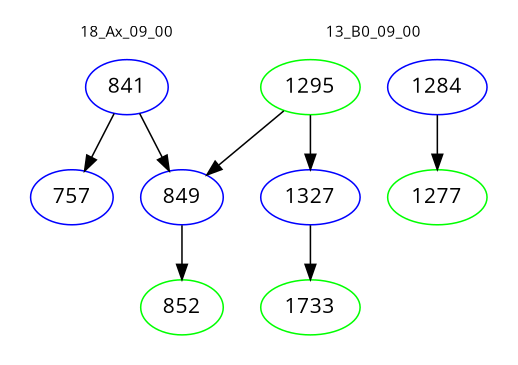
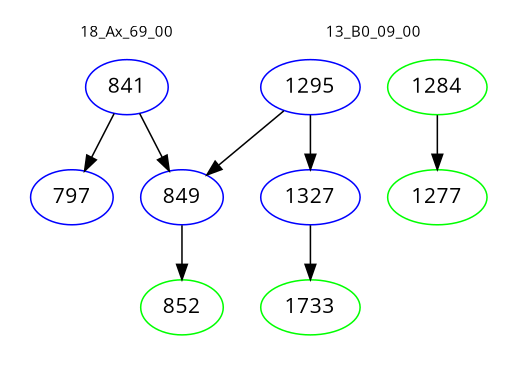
cluster "18_Ax_09_00": label "18_Ax_09_00" -> "18_Ax_69_00"
node "1295": color green -> blue
node "1284": color blue -> green
node "757": label "757" -> "797"
